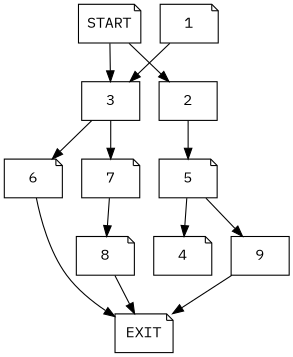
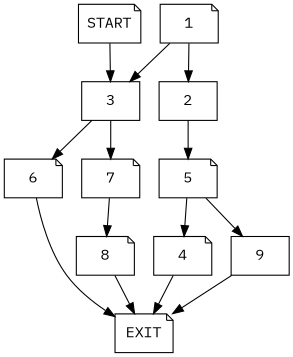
edge "START" -> "2": now "1" -> "2"
edge "4" -> "EXIT": added
